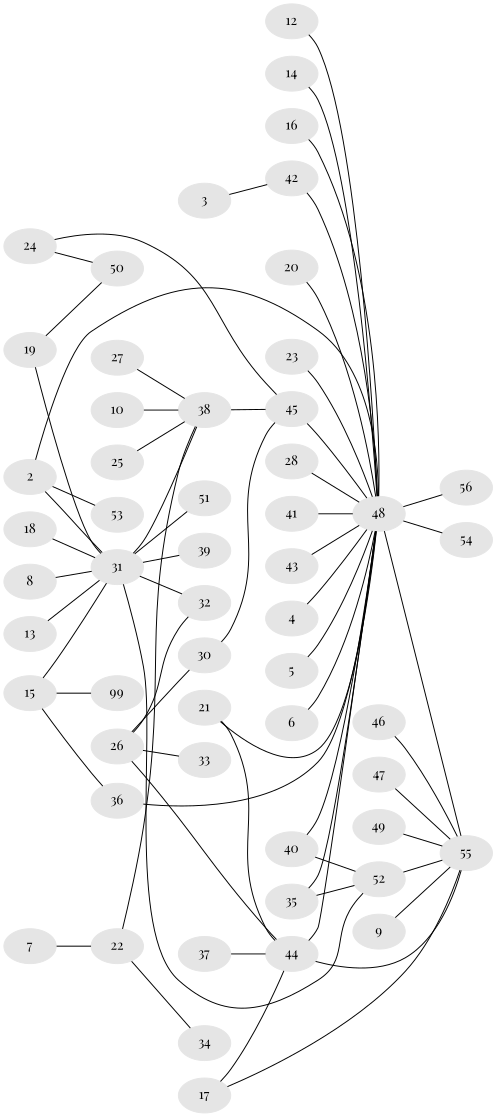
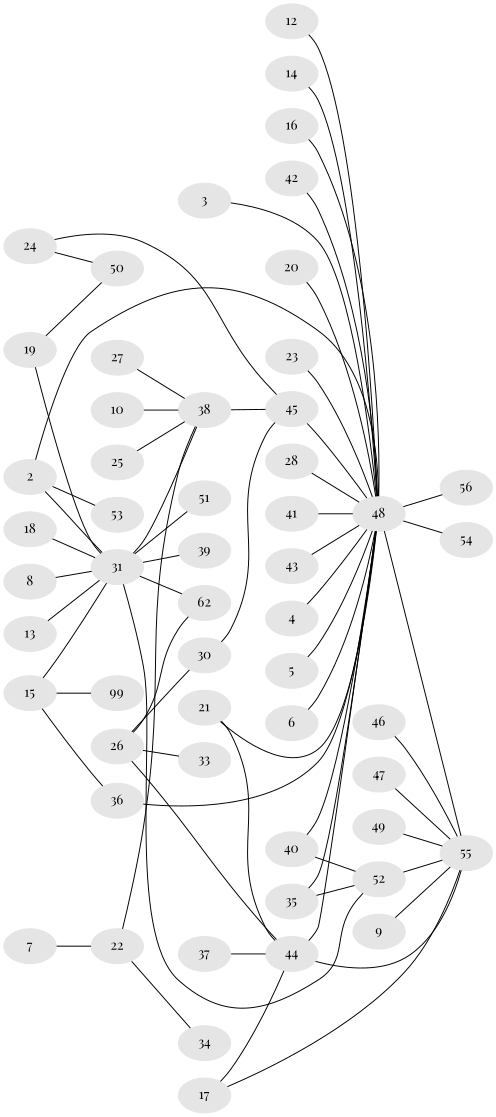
edge "42" -- "3": now "48" -- "3"
node "32": label "32" -> "62"
